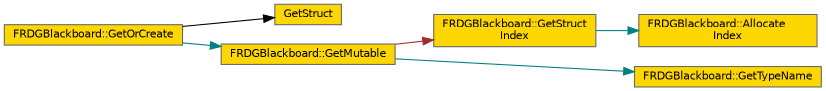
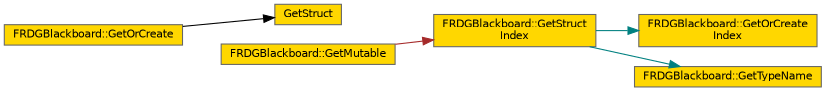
node "FRDGBlackboard::Allocate Index": label "FRDGBlackboard::Allocate Index" -> "FRDGBlackboard::GetOrCreate Index"
edge "FRDGBlackboard::GetOrCreate" -> "FRDGBlackboard::GetMutable": removed
edge "FRDGBlackboard::GetMutable" -> "FRDGBlackboard::GetTypeName": now "FRDGBlackboard::GetStruct Index" -> "FRDGBlackboard::GetTypeName"
